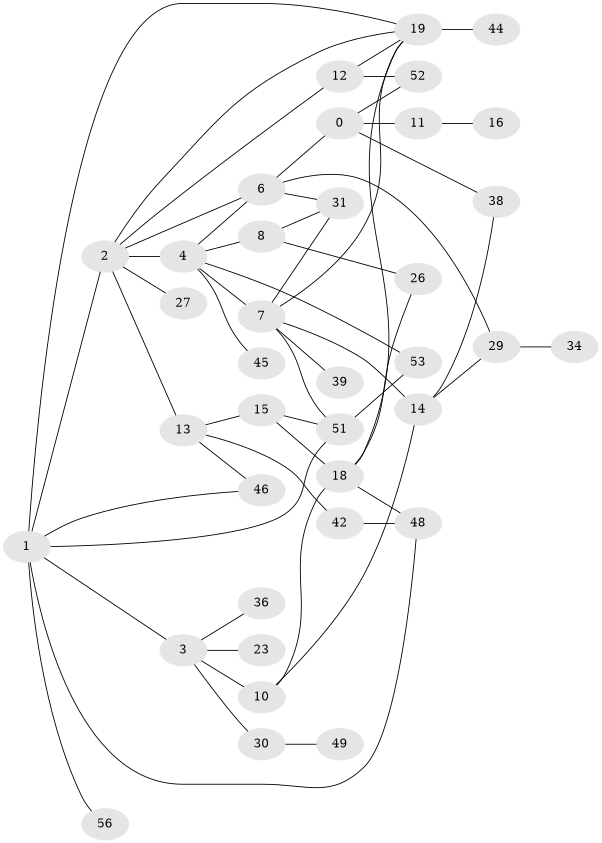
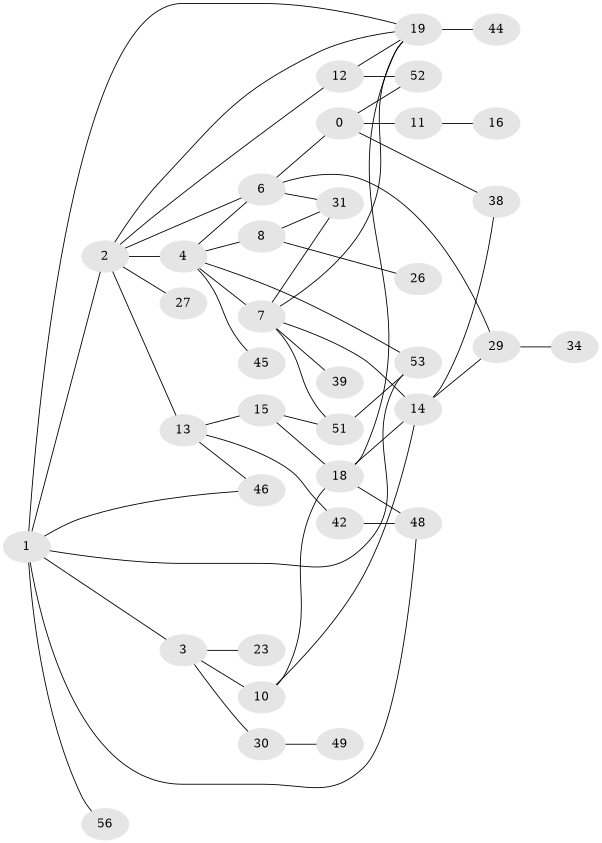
edge "26" -- "18": now "14" -- "18"
edge "51" -- "1": now "53" -- "1"
node "36": removed
